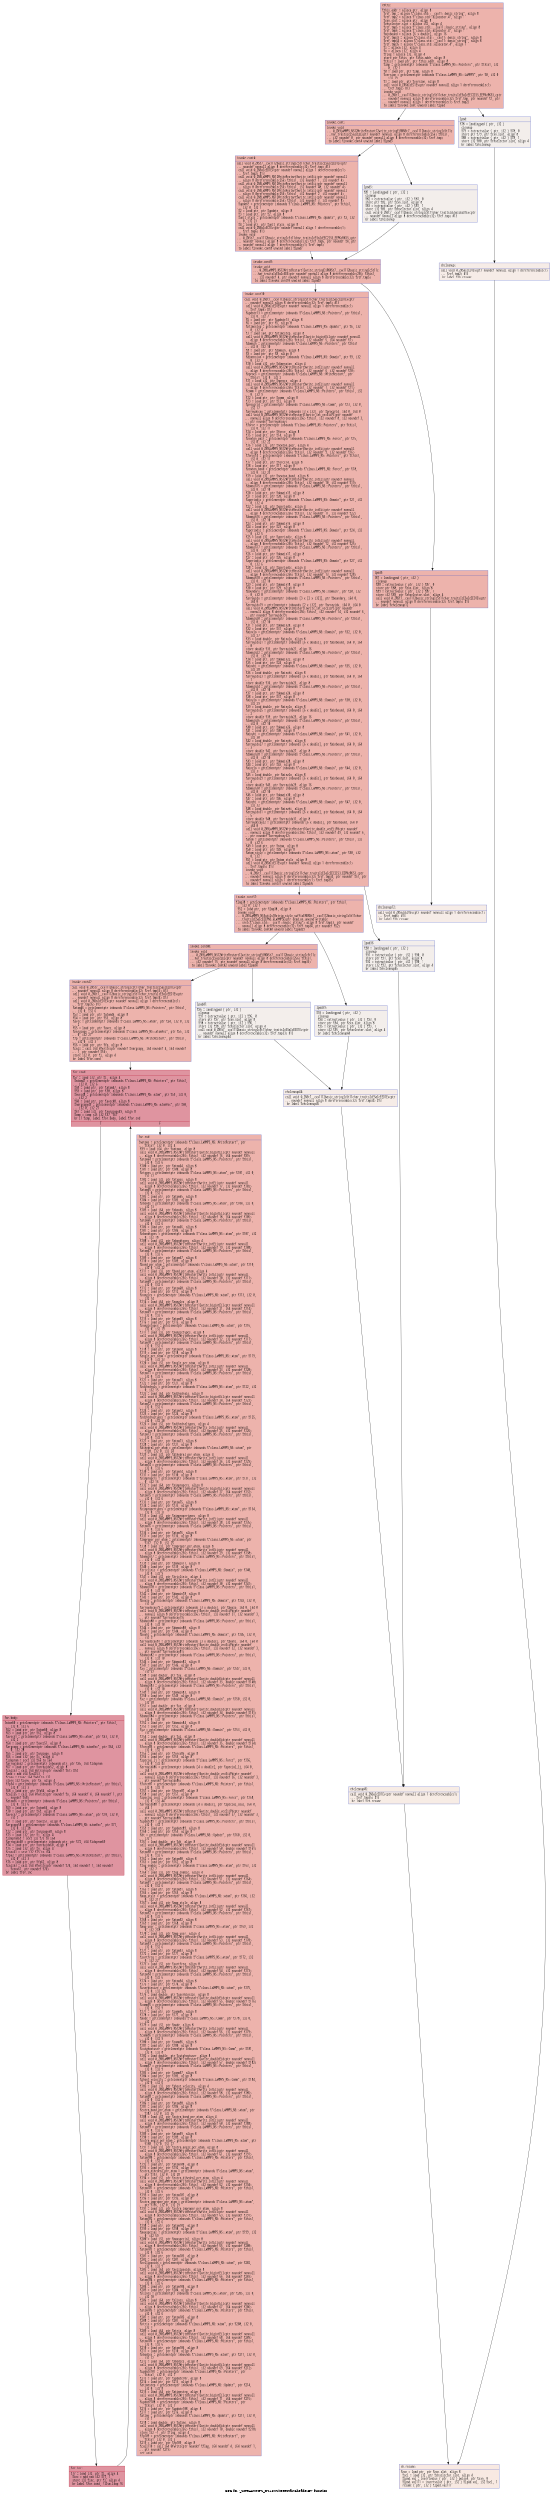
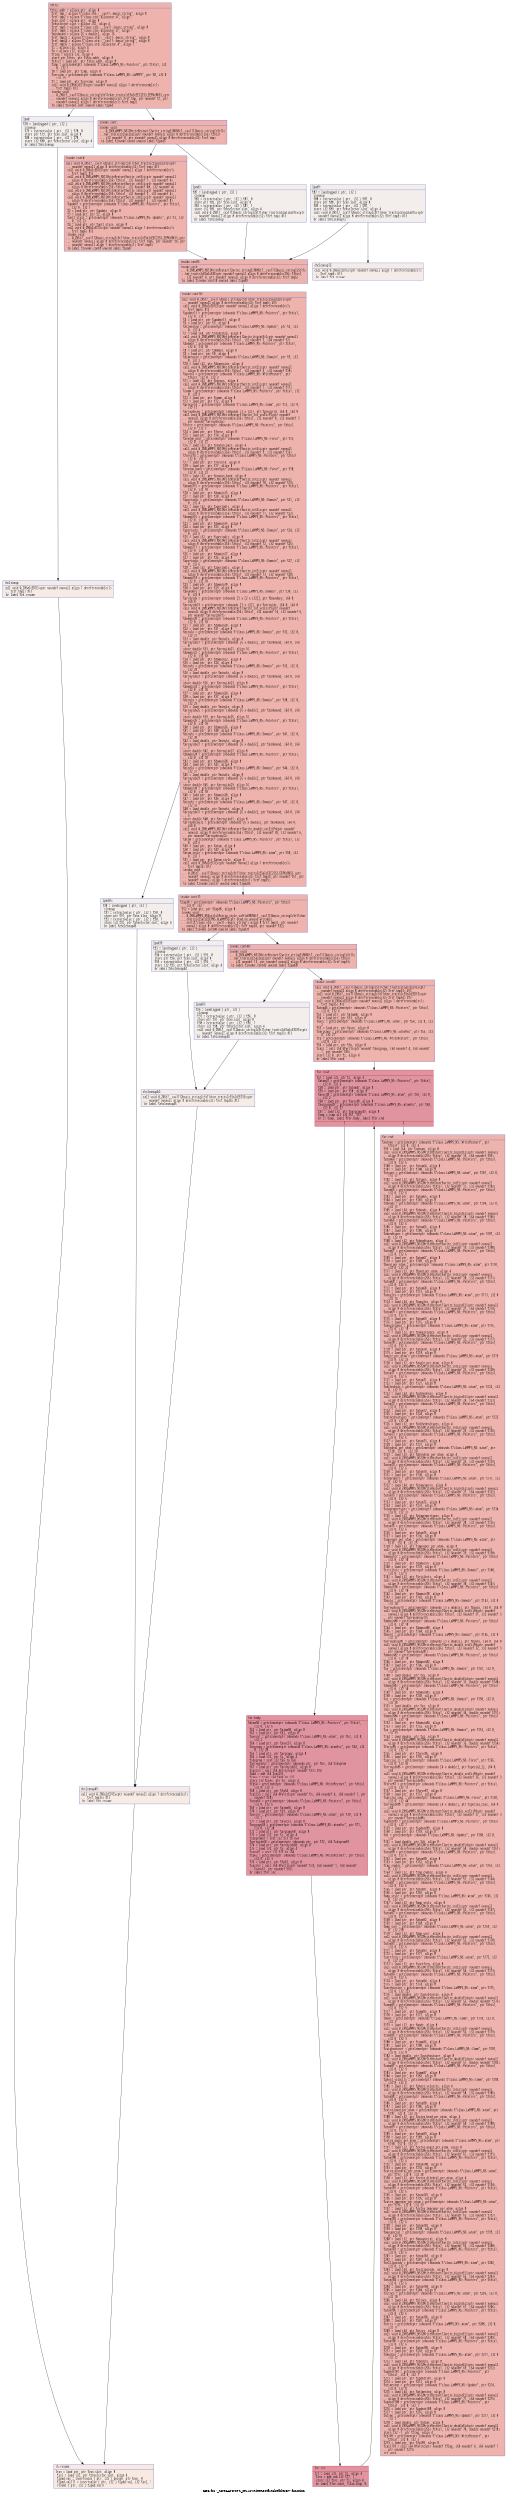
edge "invoke.cont8:" -> "lpad9:": reversed
node "lpad9:": fillcolor #d6524470 -> #e5d8d170
